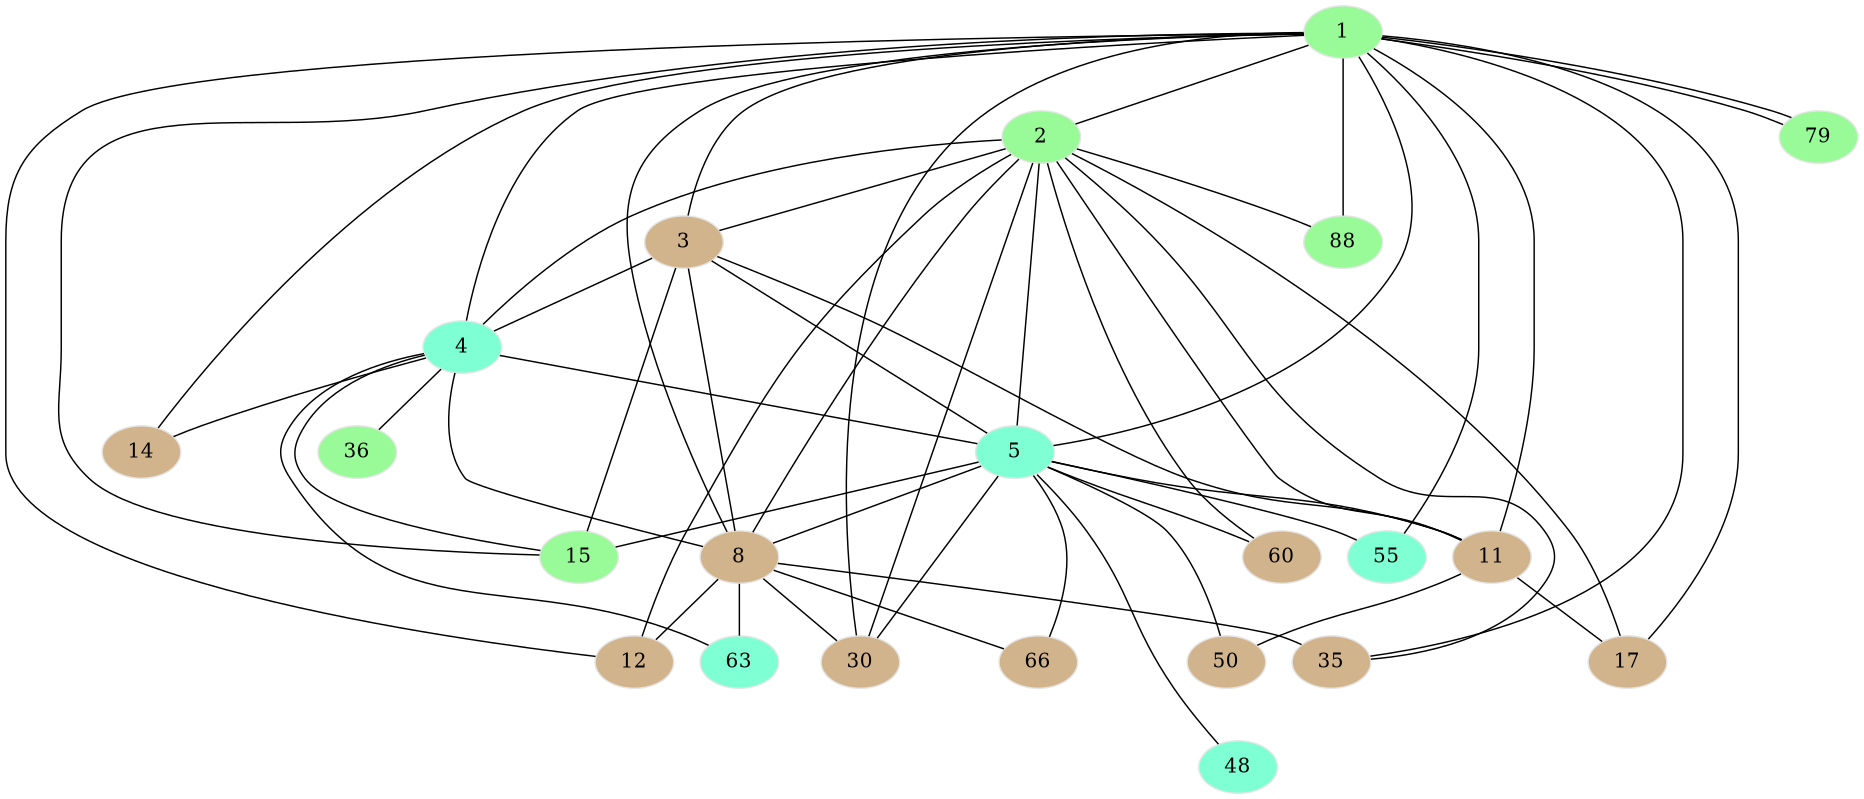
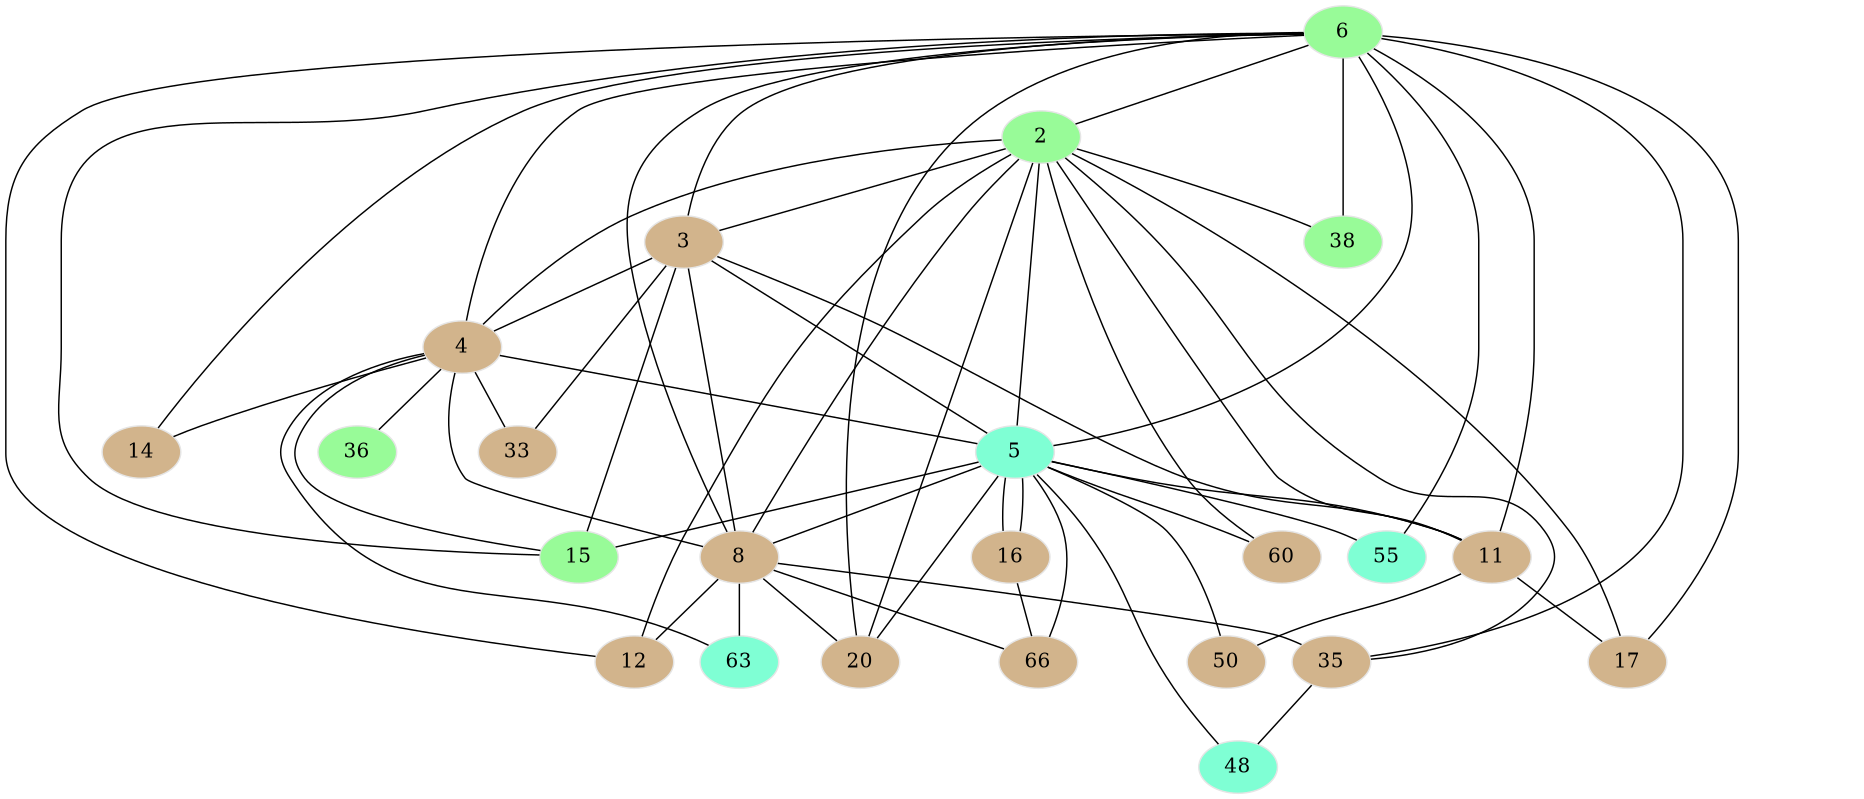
node "1": label "1" -> "6"
node "79": removed
node "88": label "88" -> "38"
node "4": fillcolor aquamarine -> tan
node "33": added
node "16": added
node "30": label "30" -> "20"
edge "35" -- "48": added
